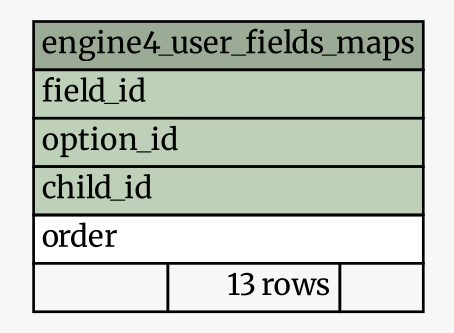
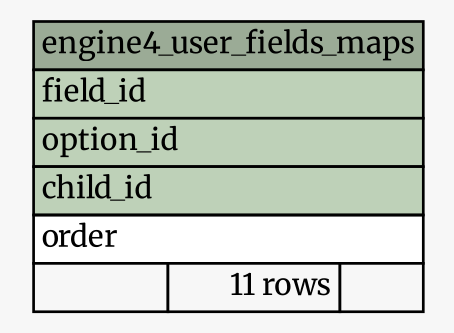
node "engine4_user_fields_maps": text "13 rows" -> "11 rows"
